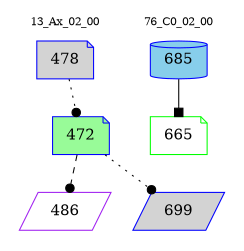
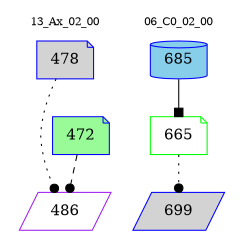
cluster "76_C0_02_00": label "76_C0_02_00" -> "06_C0_02_00"
edge "478" -> "472": now "478" -> "486"
edge "472" -> "699": now "665" -> "699"
